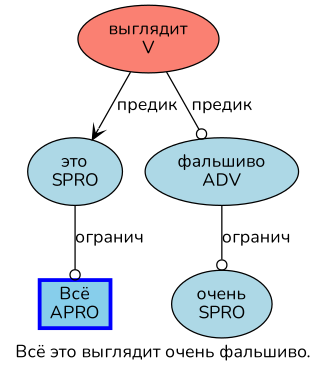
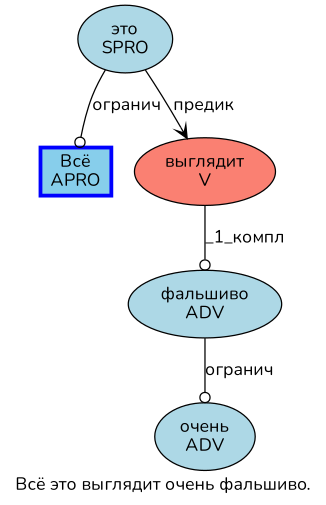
edge "выглядит V" -> "это SPRO": reversed
edge "выглядит V" -> "фальшиво ADV": label "предик" -> "_1_компл"
node "очень SPRO": label "очень SPRO" -> "очень ADV"
